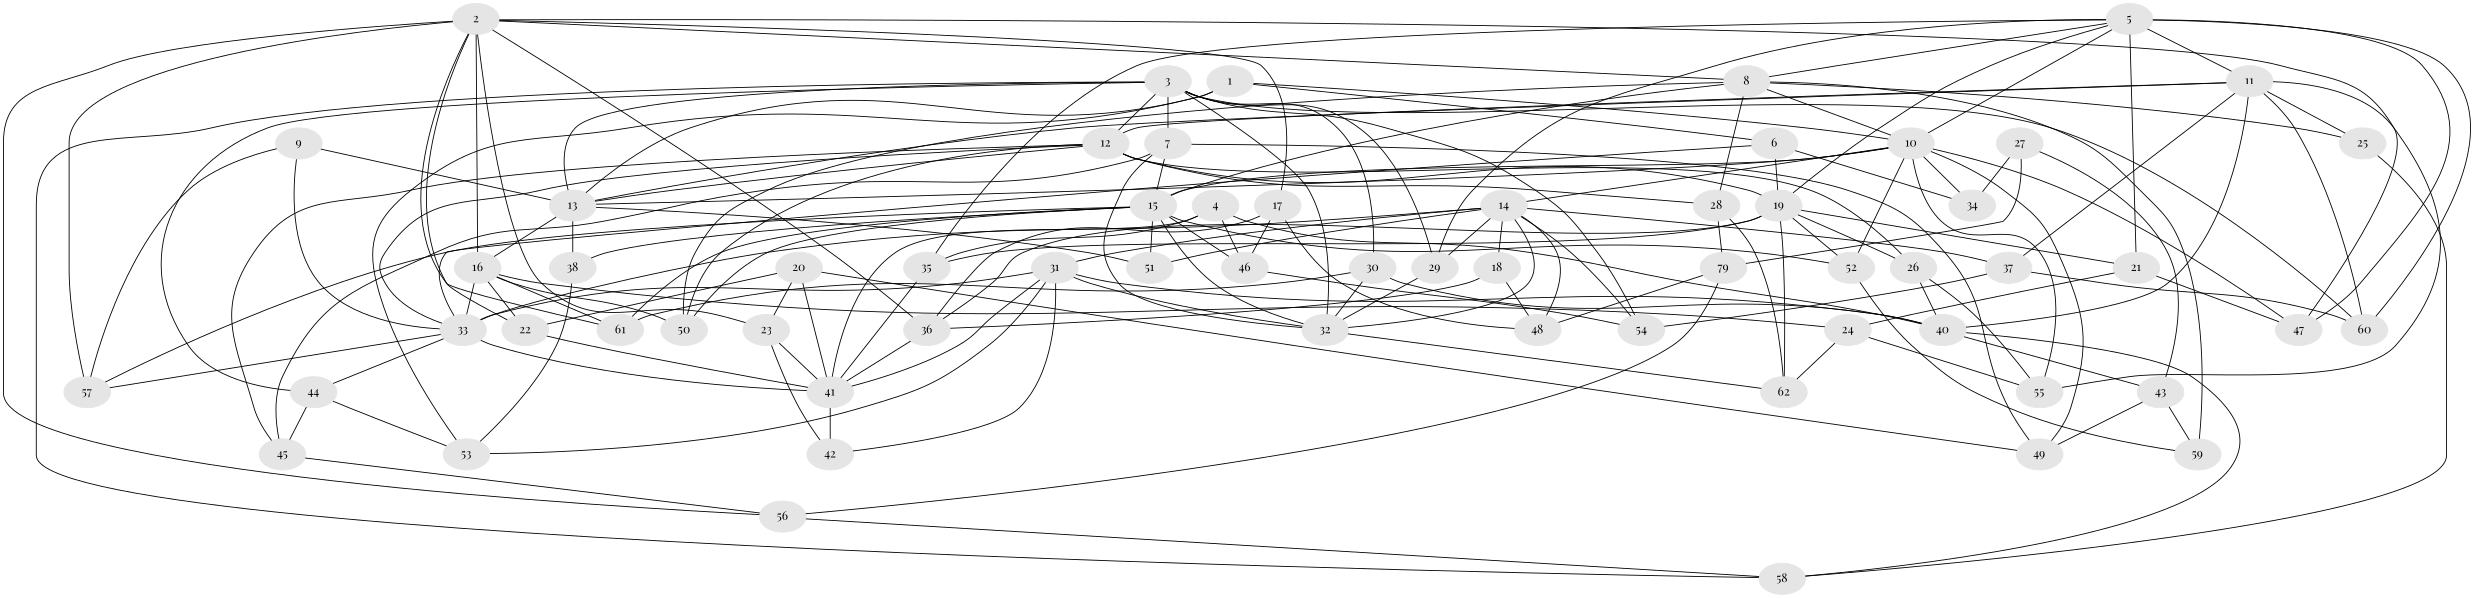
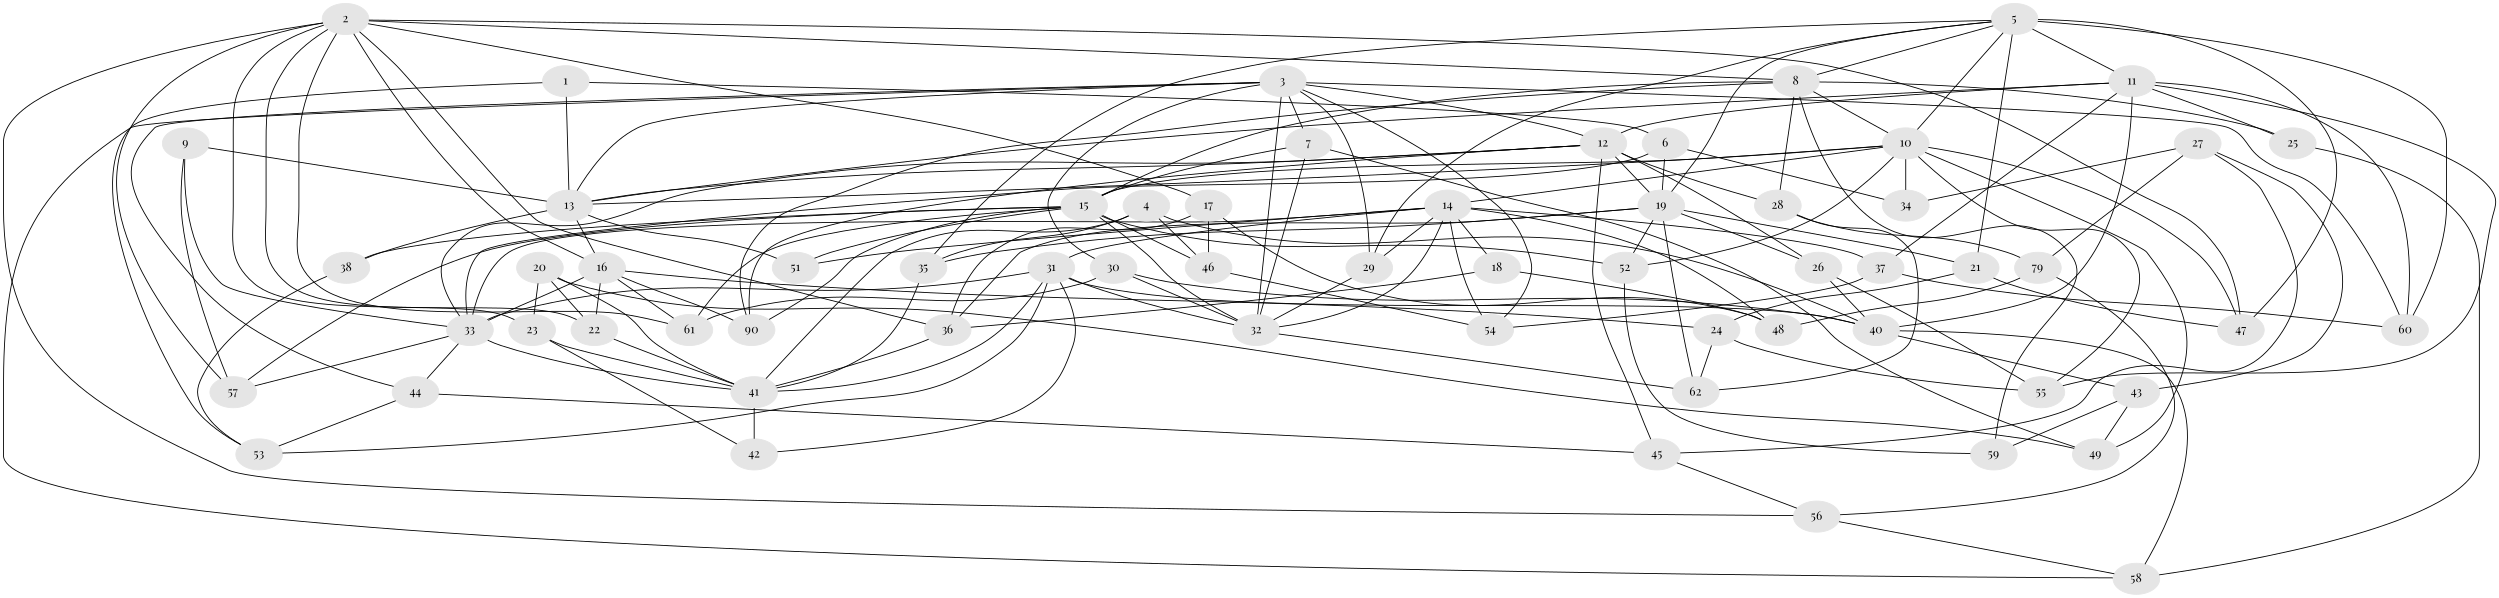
edge "1" -- "10": removed
edge "7" -- "45": now "27" -- "45"
node "50": label "50" -> "90"
